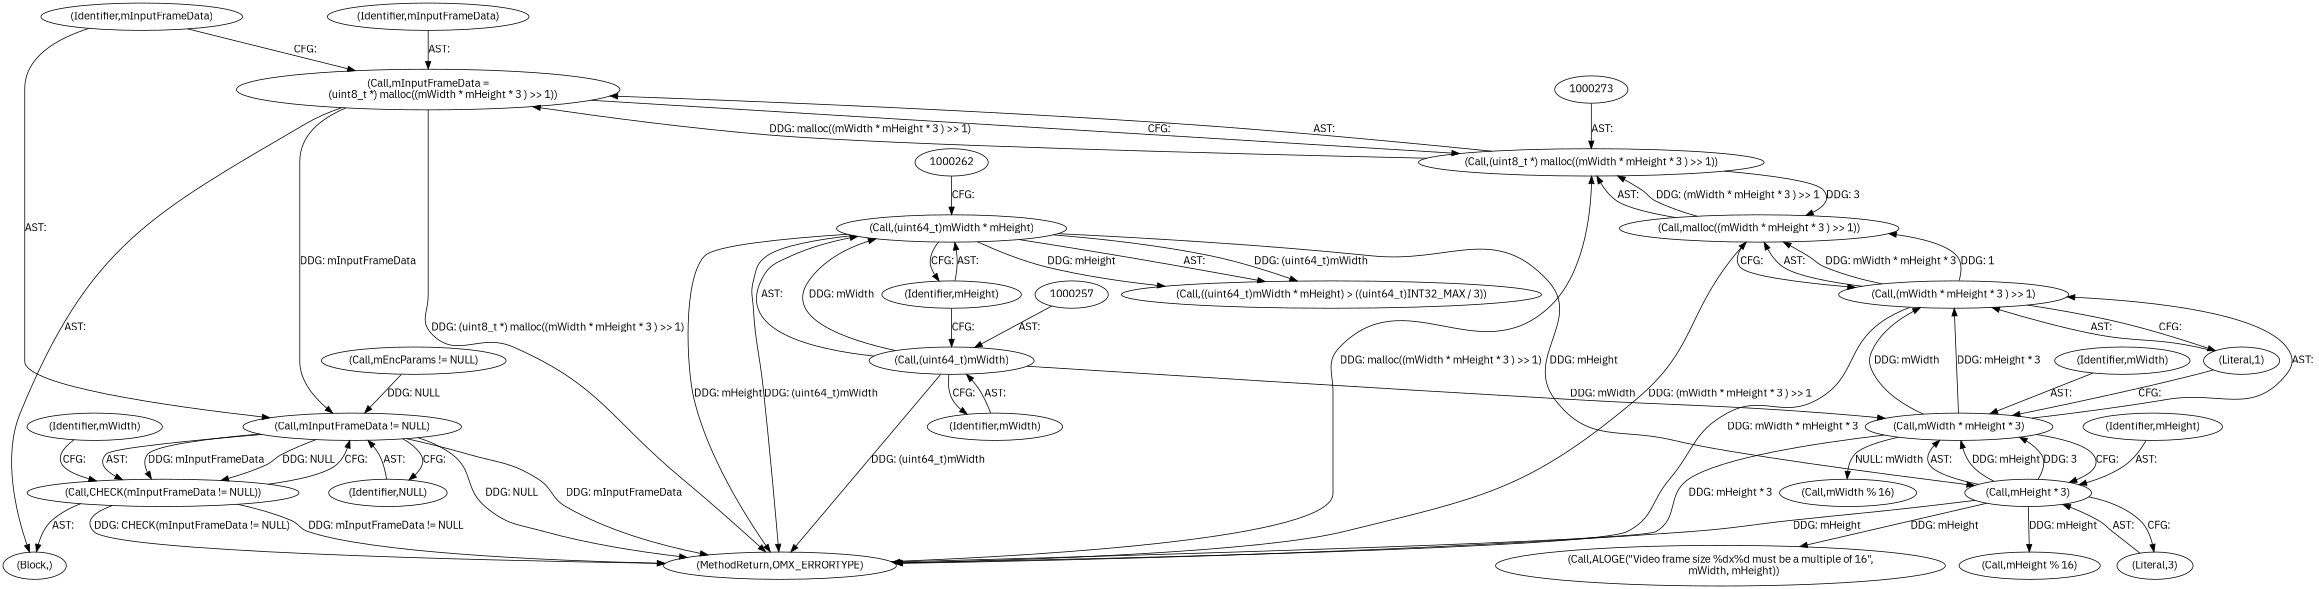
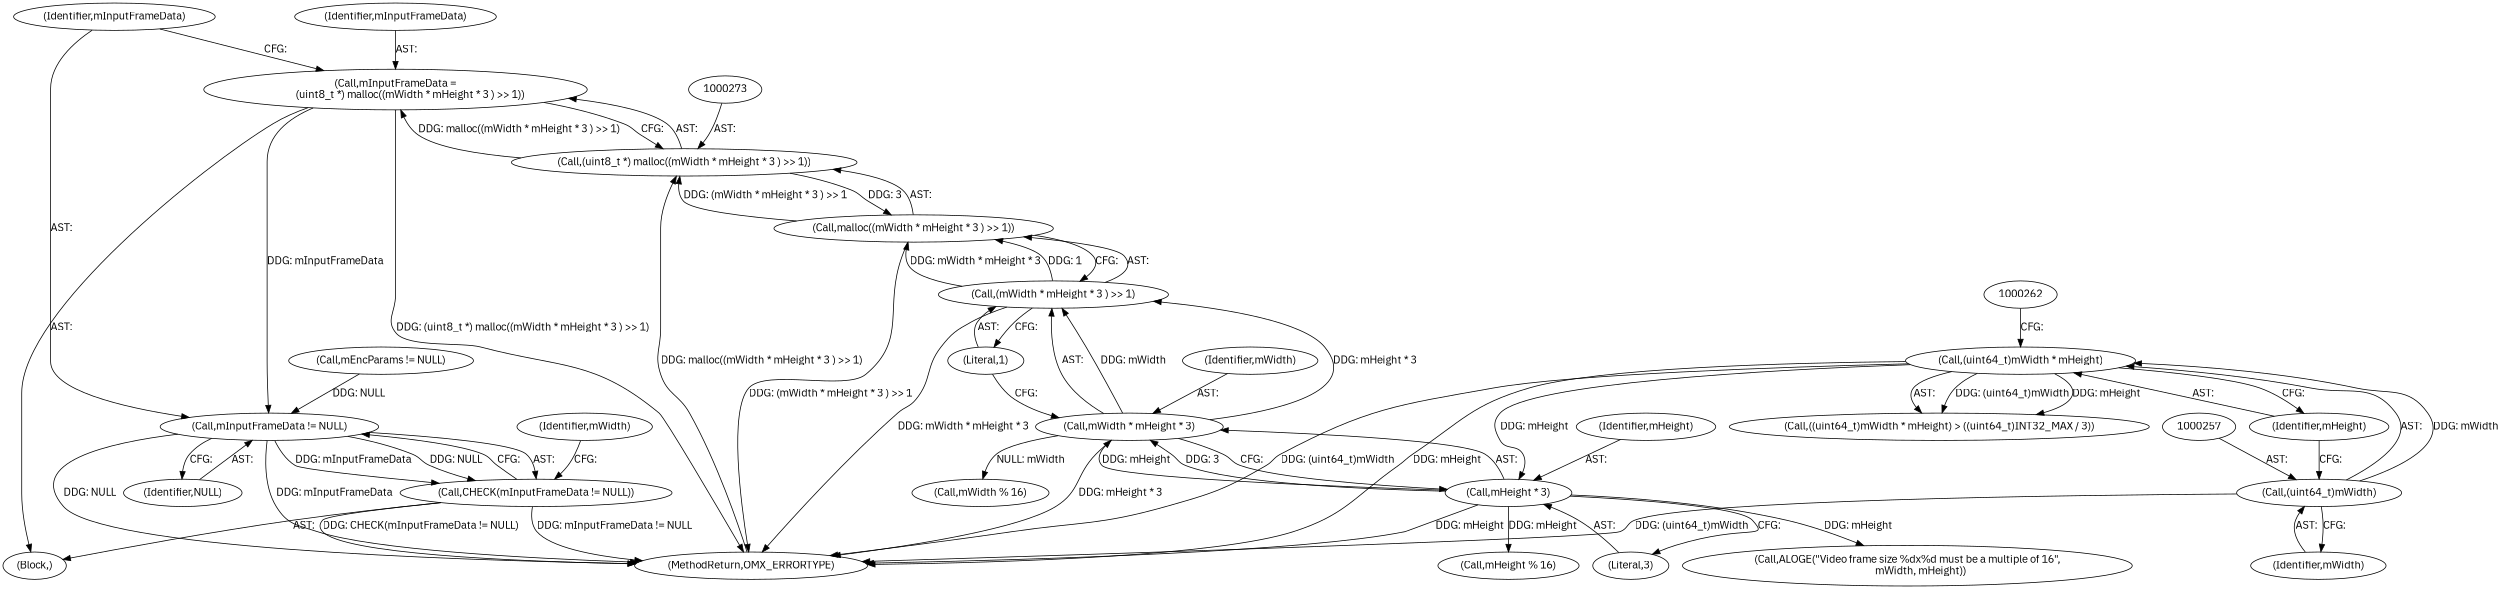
edge "(Call,(uint64_t)mWidth)" -> "(Call,mWidth * mHeight * 3)": removed, label "DDG: mWidth"
edge "(MethodReturn,OMX_ERRORTYPE)" -> "(Call,malloc((mWidth * mHeight * 3 ) >> 1))": reversed
